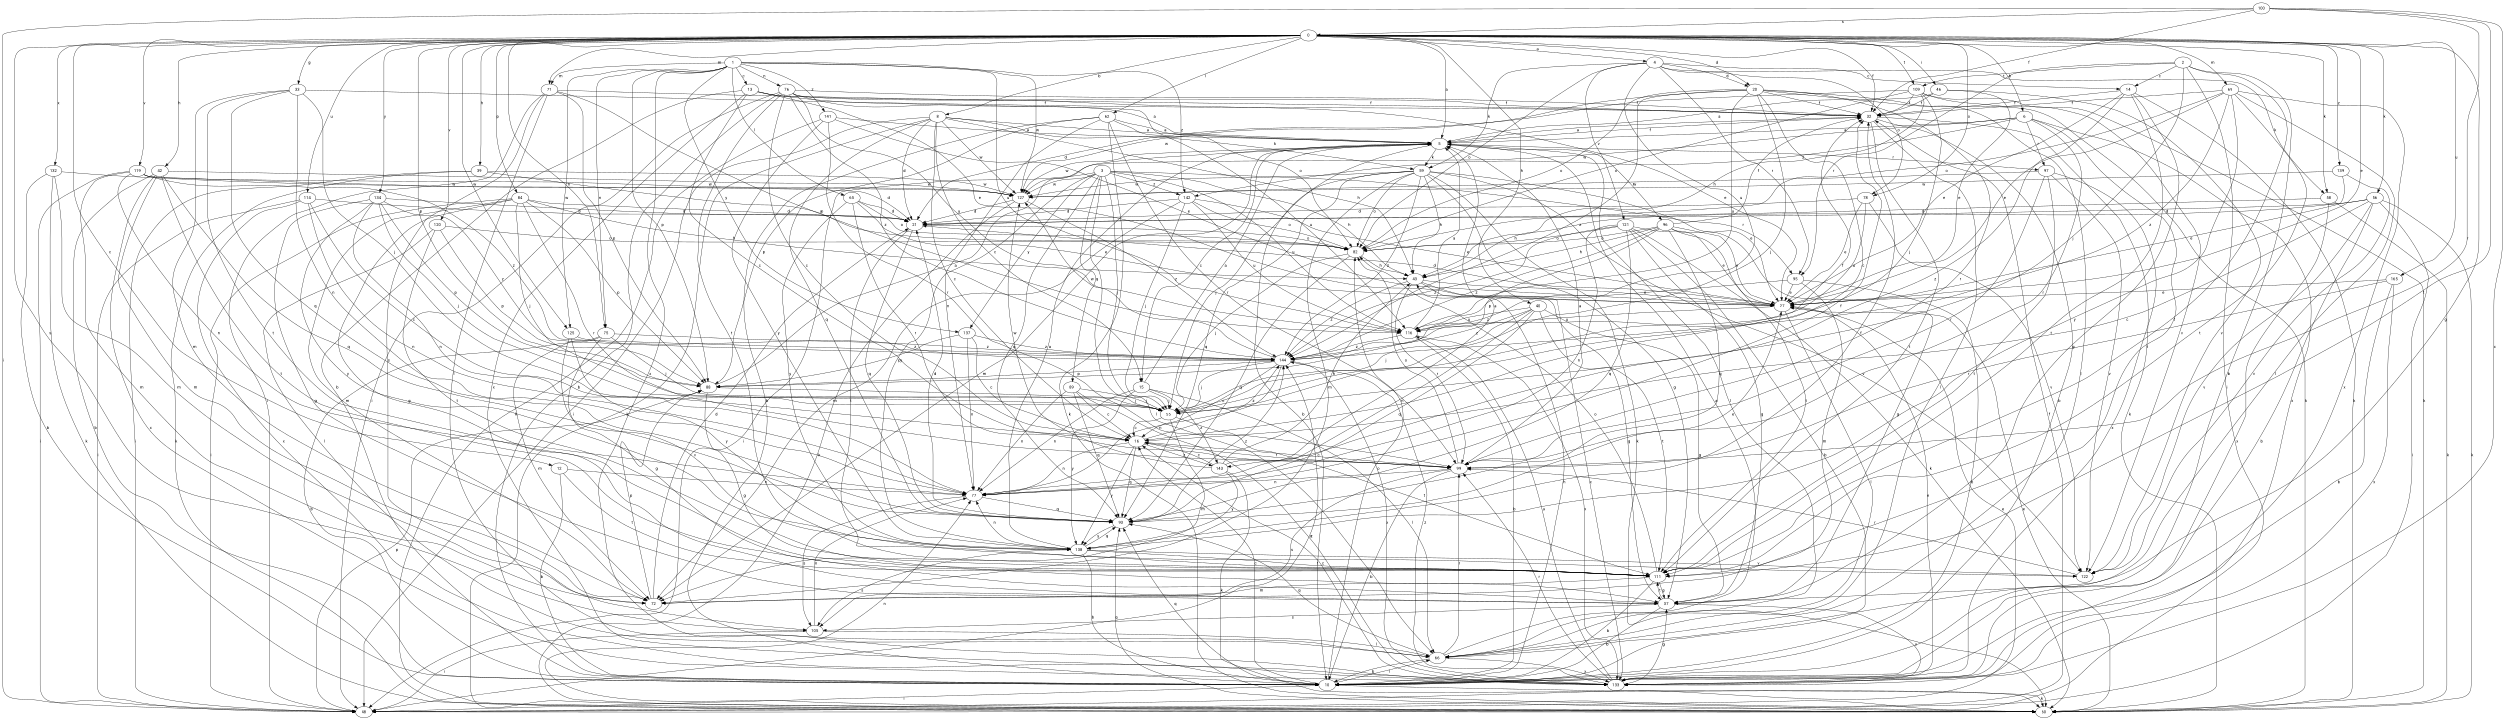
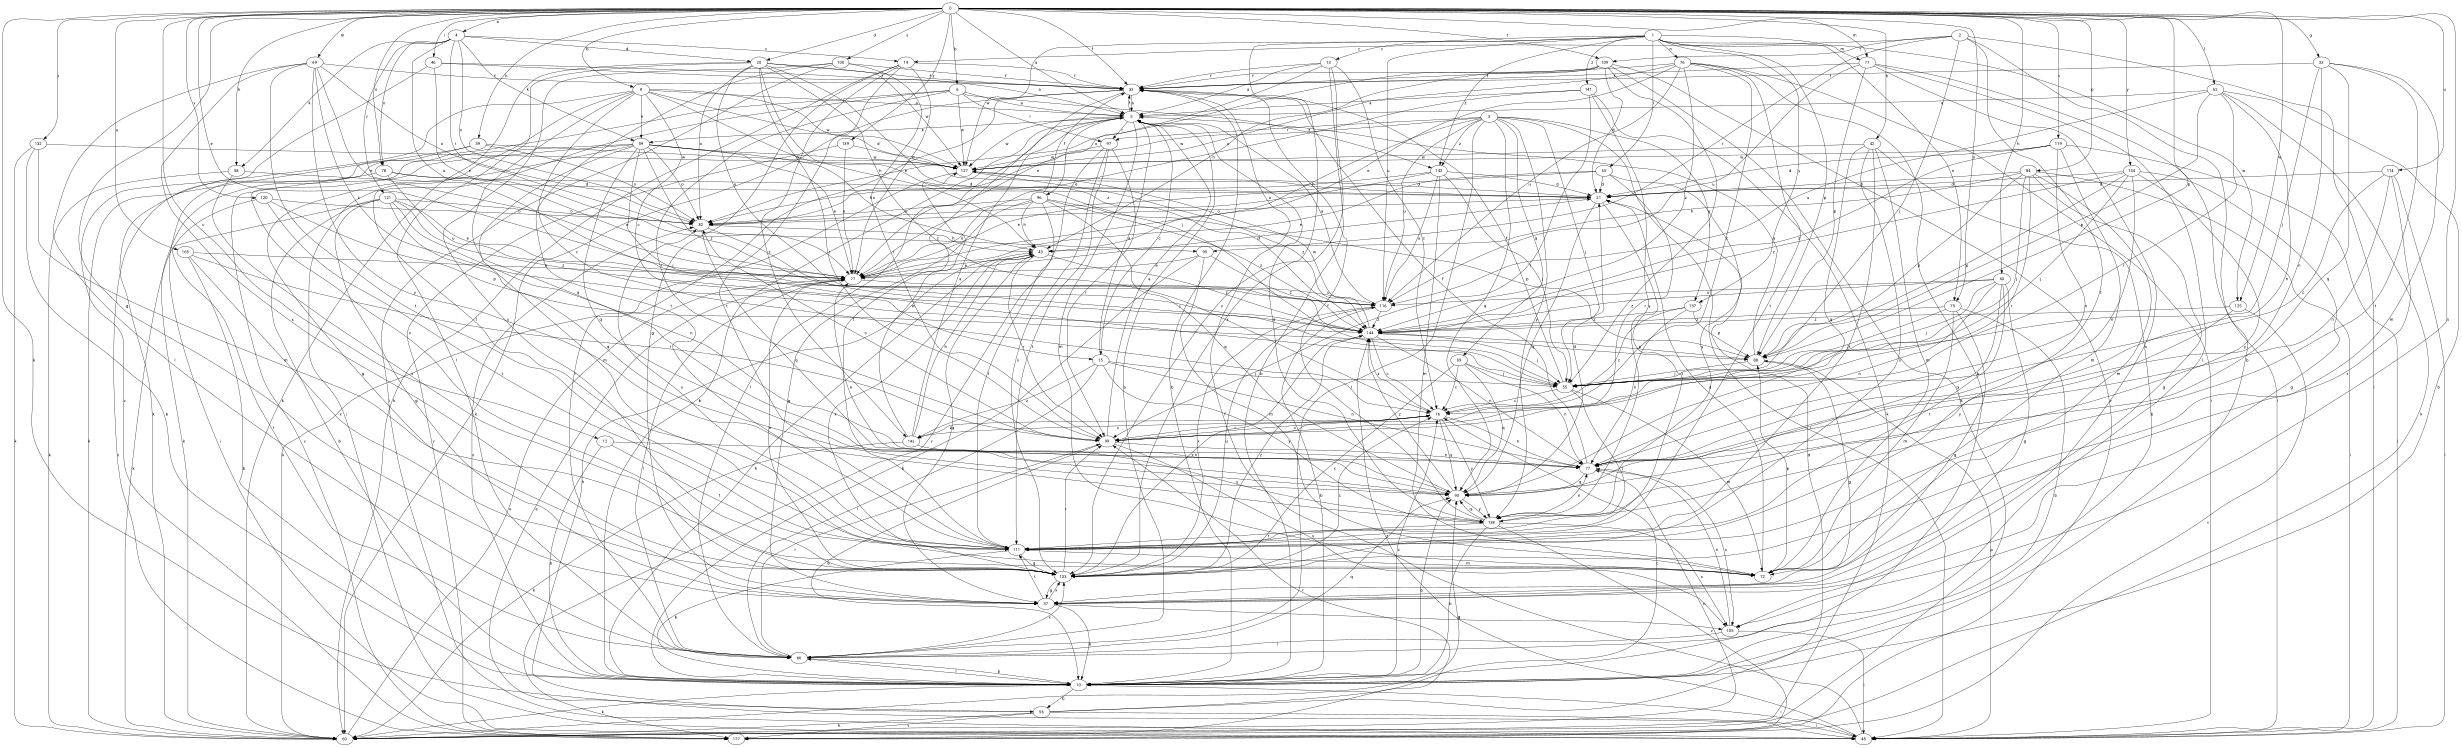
edge "100" -> "0": reversed
edge "3" -> "95": now "3" -> "97"
edge "111" -> "37": now "111" -> "133"
edge "56" -> "10": reversed
